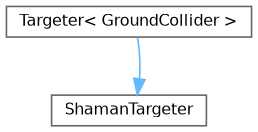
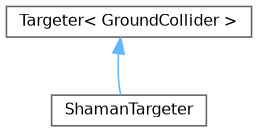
edge "Targeter< GroundCollider >" -> "ShamanTargeter": reversed
